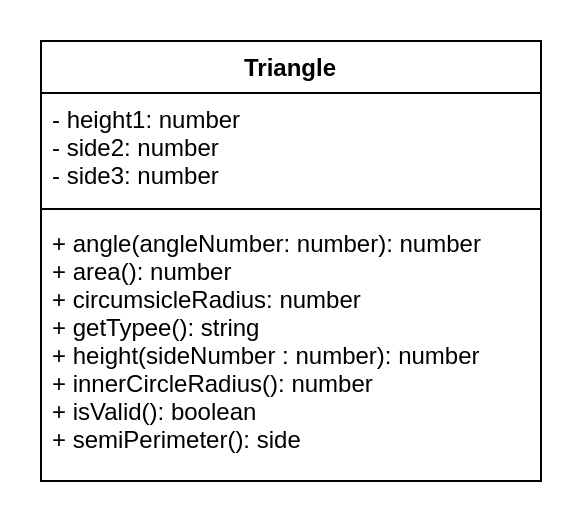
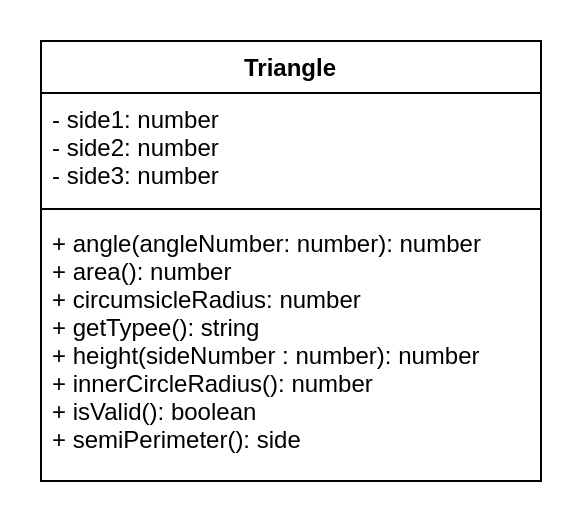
node "- height1: number - side2: number - side3: number": label "- height1: number - side2: number - side3: number" -> "- side1: number - side2: number - side3: number"
